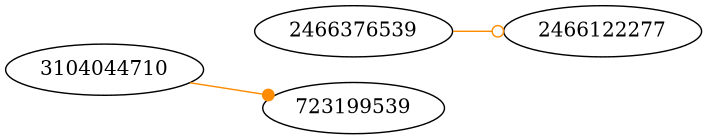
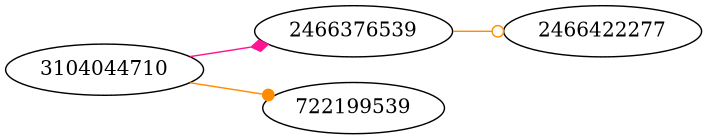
node "2466122277": label "2466122277" -> "2466422277"
edge "3104044710" -> "2466376539": added
node "723199539": label "723199539" -> "722199539"
